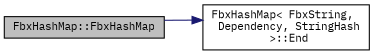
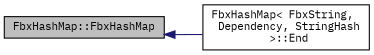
edge "FbxHashMap::FbxHashMap" -> "FbxHashMap< FbxString, Dependency, StringHash >::End": reversed
